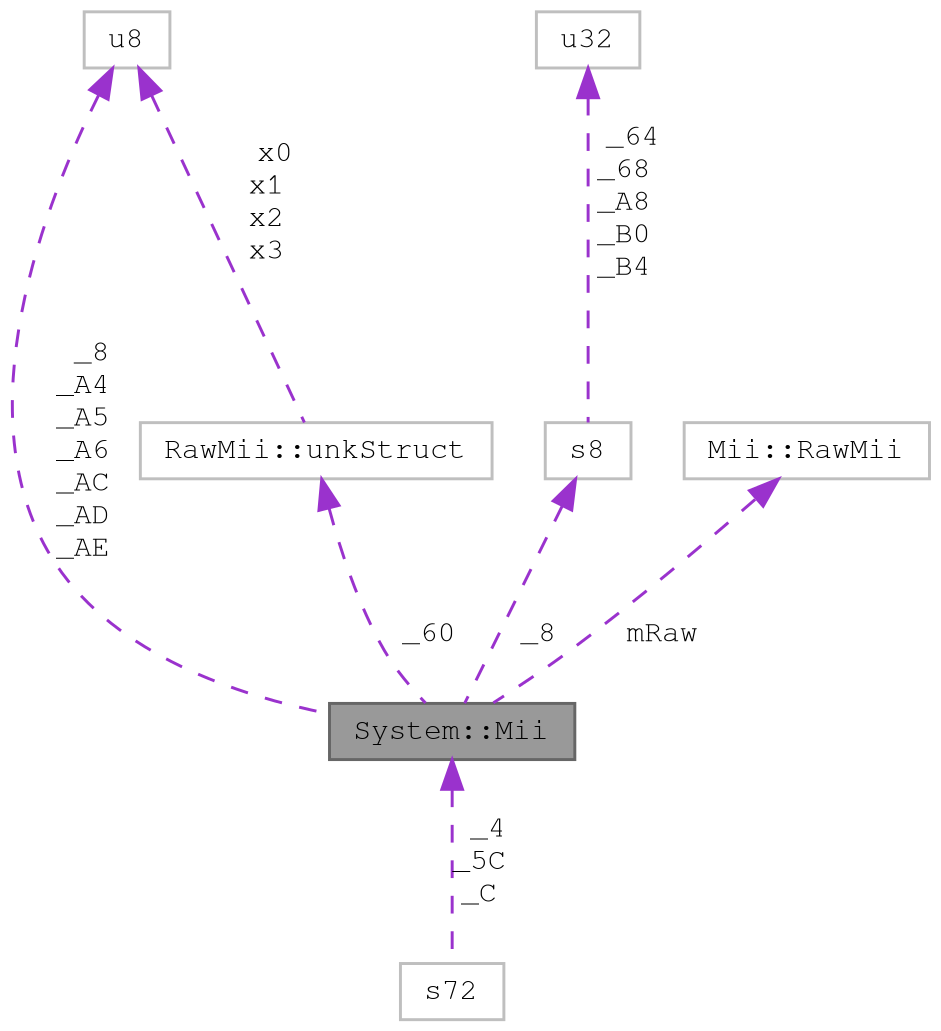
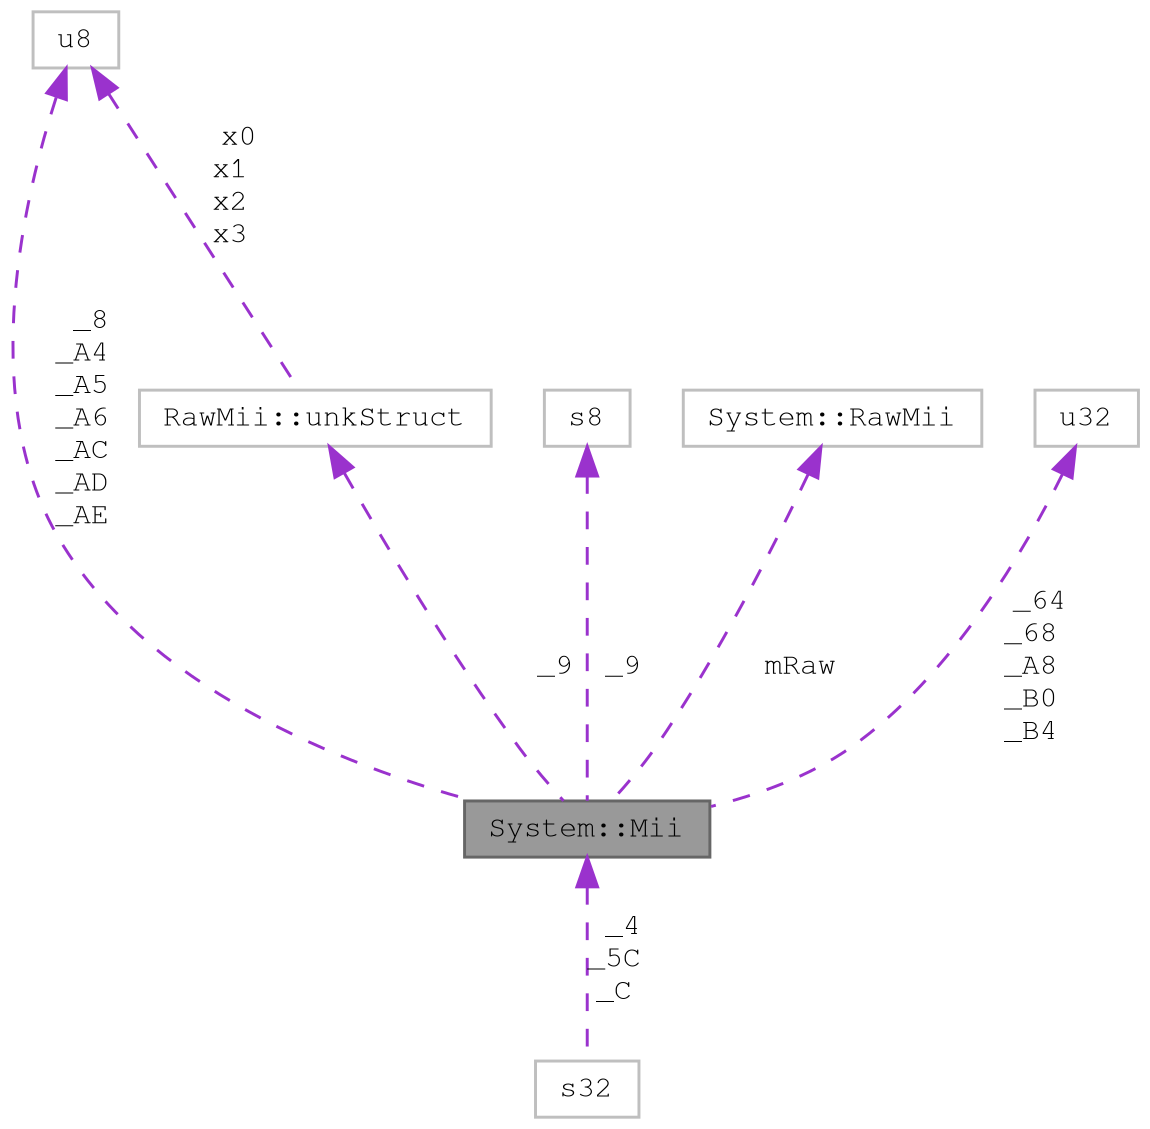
edge "s8" -> "u32": now "System::Mii" -> "u32"
node "Mii::RawMii": label "Mii::RawMii" -> "System::RawMii"
edge "System::Mii" -> "RawMii::unkStruct": label " _60" -> " _9"
edge "System::Mii" -> "s8": label " _8" -> " _9"
node "s72": label "s72" -> "s32"
